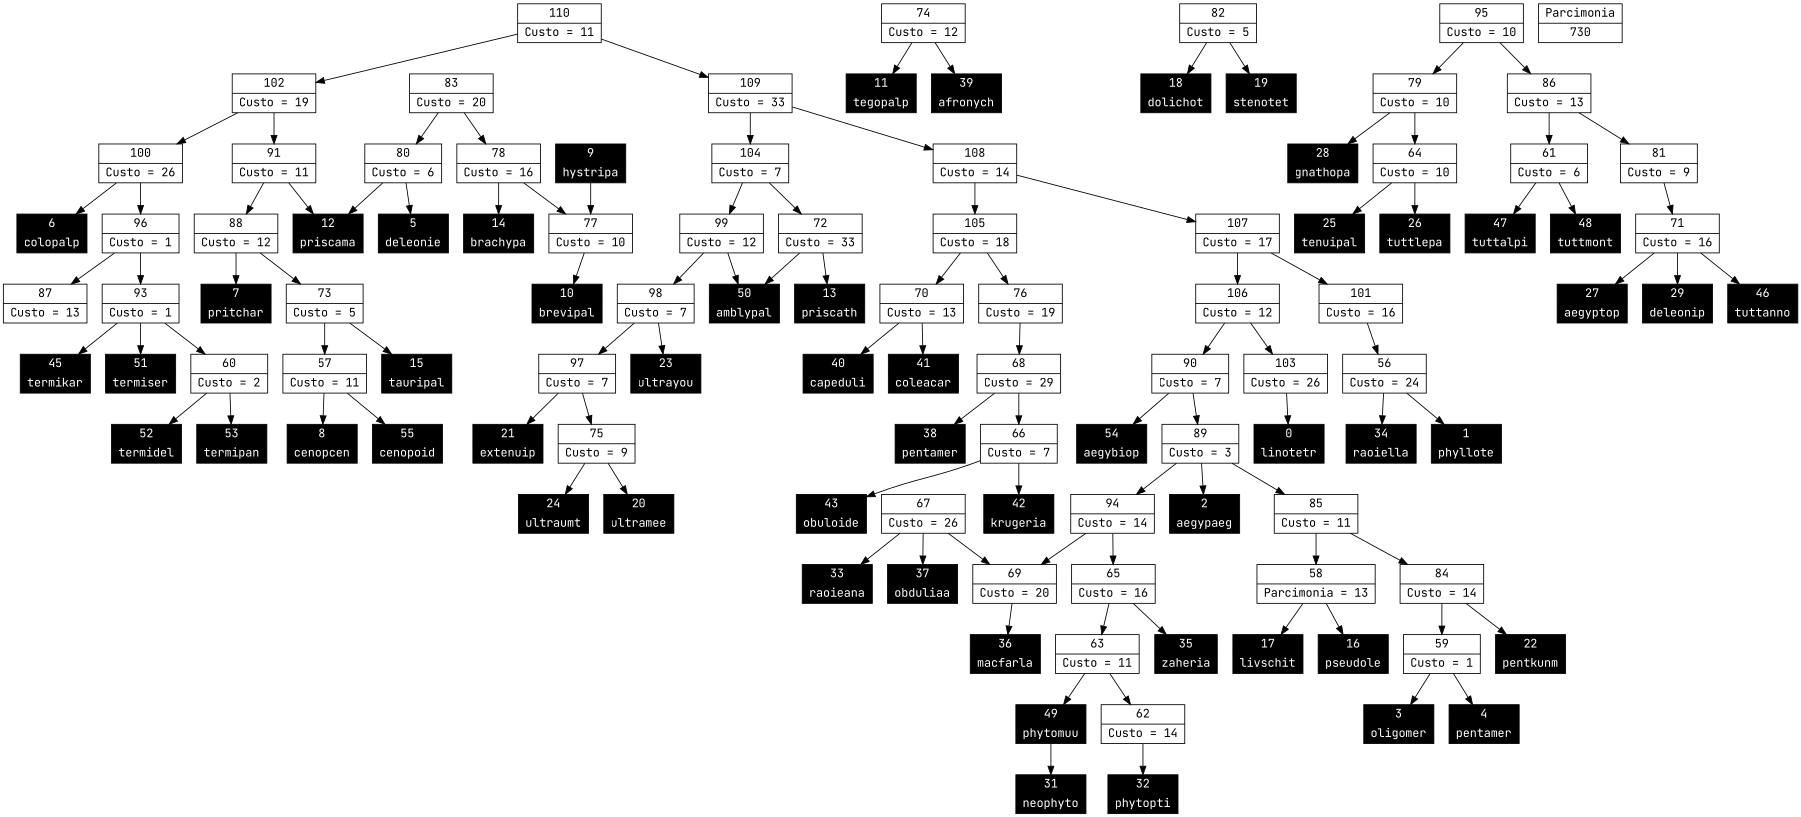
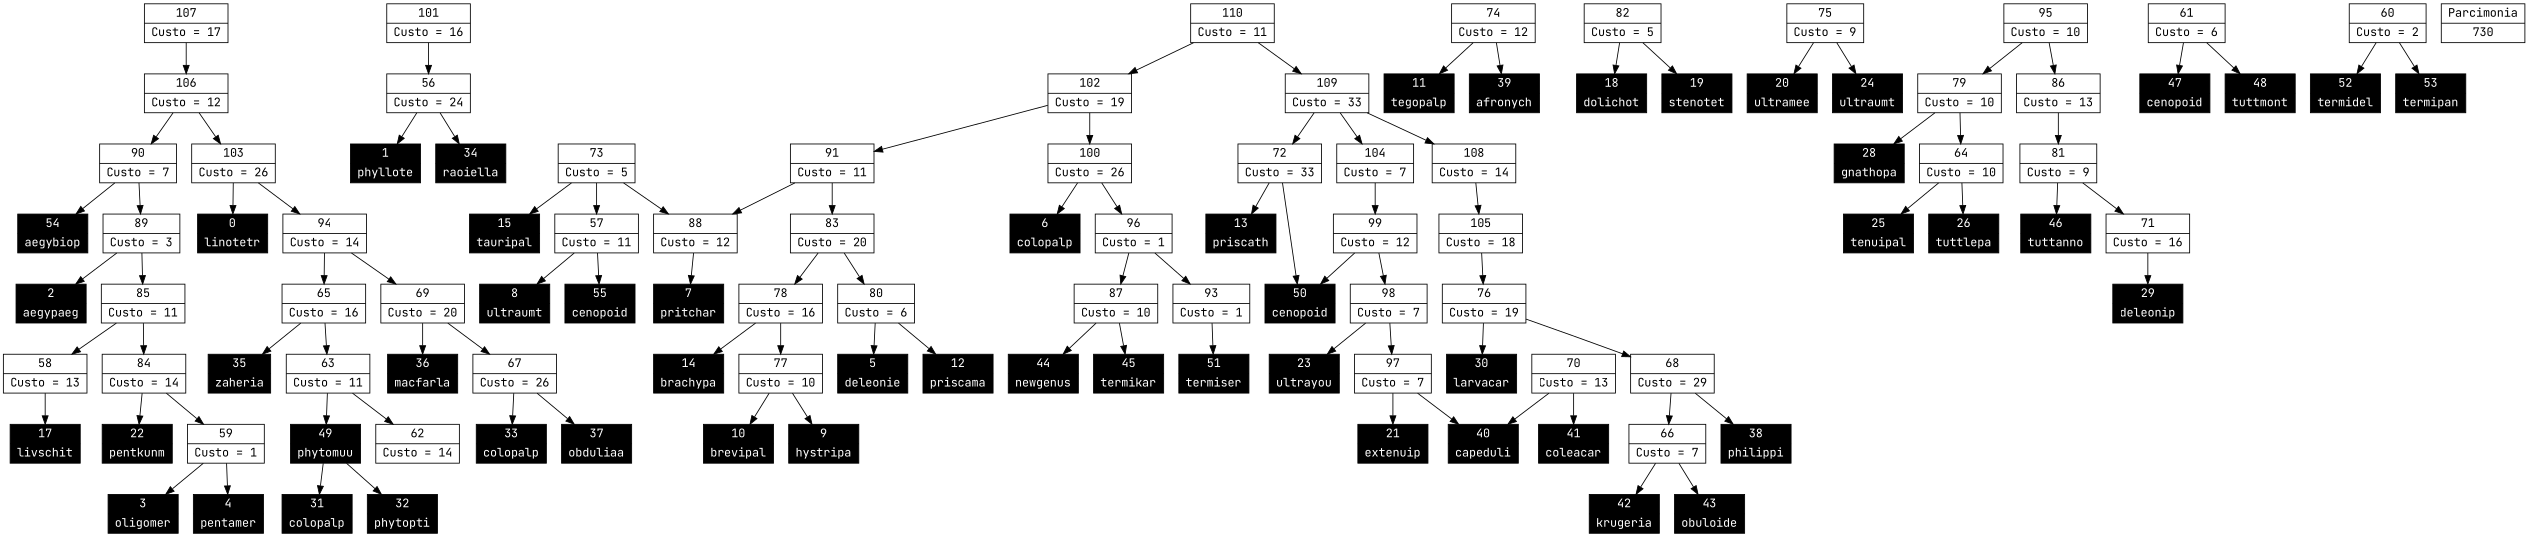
edge "86" -> "61": removed
edge "9" -> "77": reversed
edge "91" -> "12": now "91" -> "83"
edge "104" -> "72": now "109" -> "72"
edge "108" -> "107": removed
node "47": text "tuttalpi" -> "cenopoid"
edge "105" -> "70": removed
edge "88" -> "73": reversed
edge "107" -> "101": removed
edge "71" -> "46": now "81" -> "46"
node "27": removed
node "87": text "Custo = 13" -> "Custo = 10"
node "50": text "amblypal" -> "cenopoid"
edge "93" -> "45": now "87" -> "45"
edge "93" -> "60": removed
node "44": added
node "30": added
edge "97" -> "75": now "97" -> "40"
node "8": text "cenopcen" -> "ultraumt"
node "38": text "pentamer" -> "philippi"
edge "89" -> "94": now "103" -> "94"
edge "67" -> "69": reversed
node "33": text "raoieana" -> "colopalp"
node "58": text "Parcimonia = 13" -> "Custo = 13"
node "16": removed
edge "62" -> "32": now "49" -> "32"
node "31": text "neophyto" -> "colopalp"
